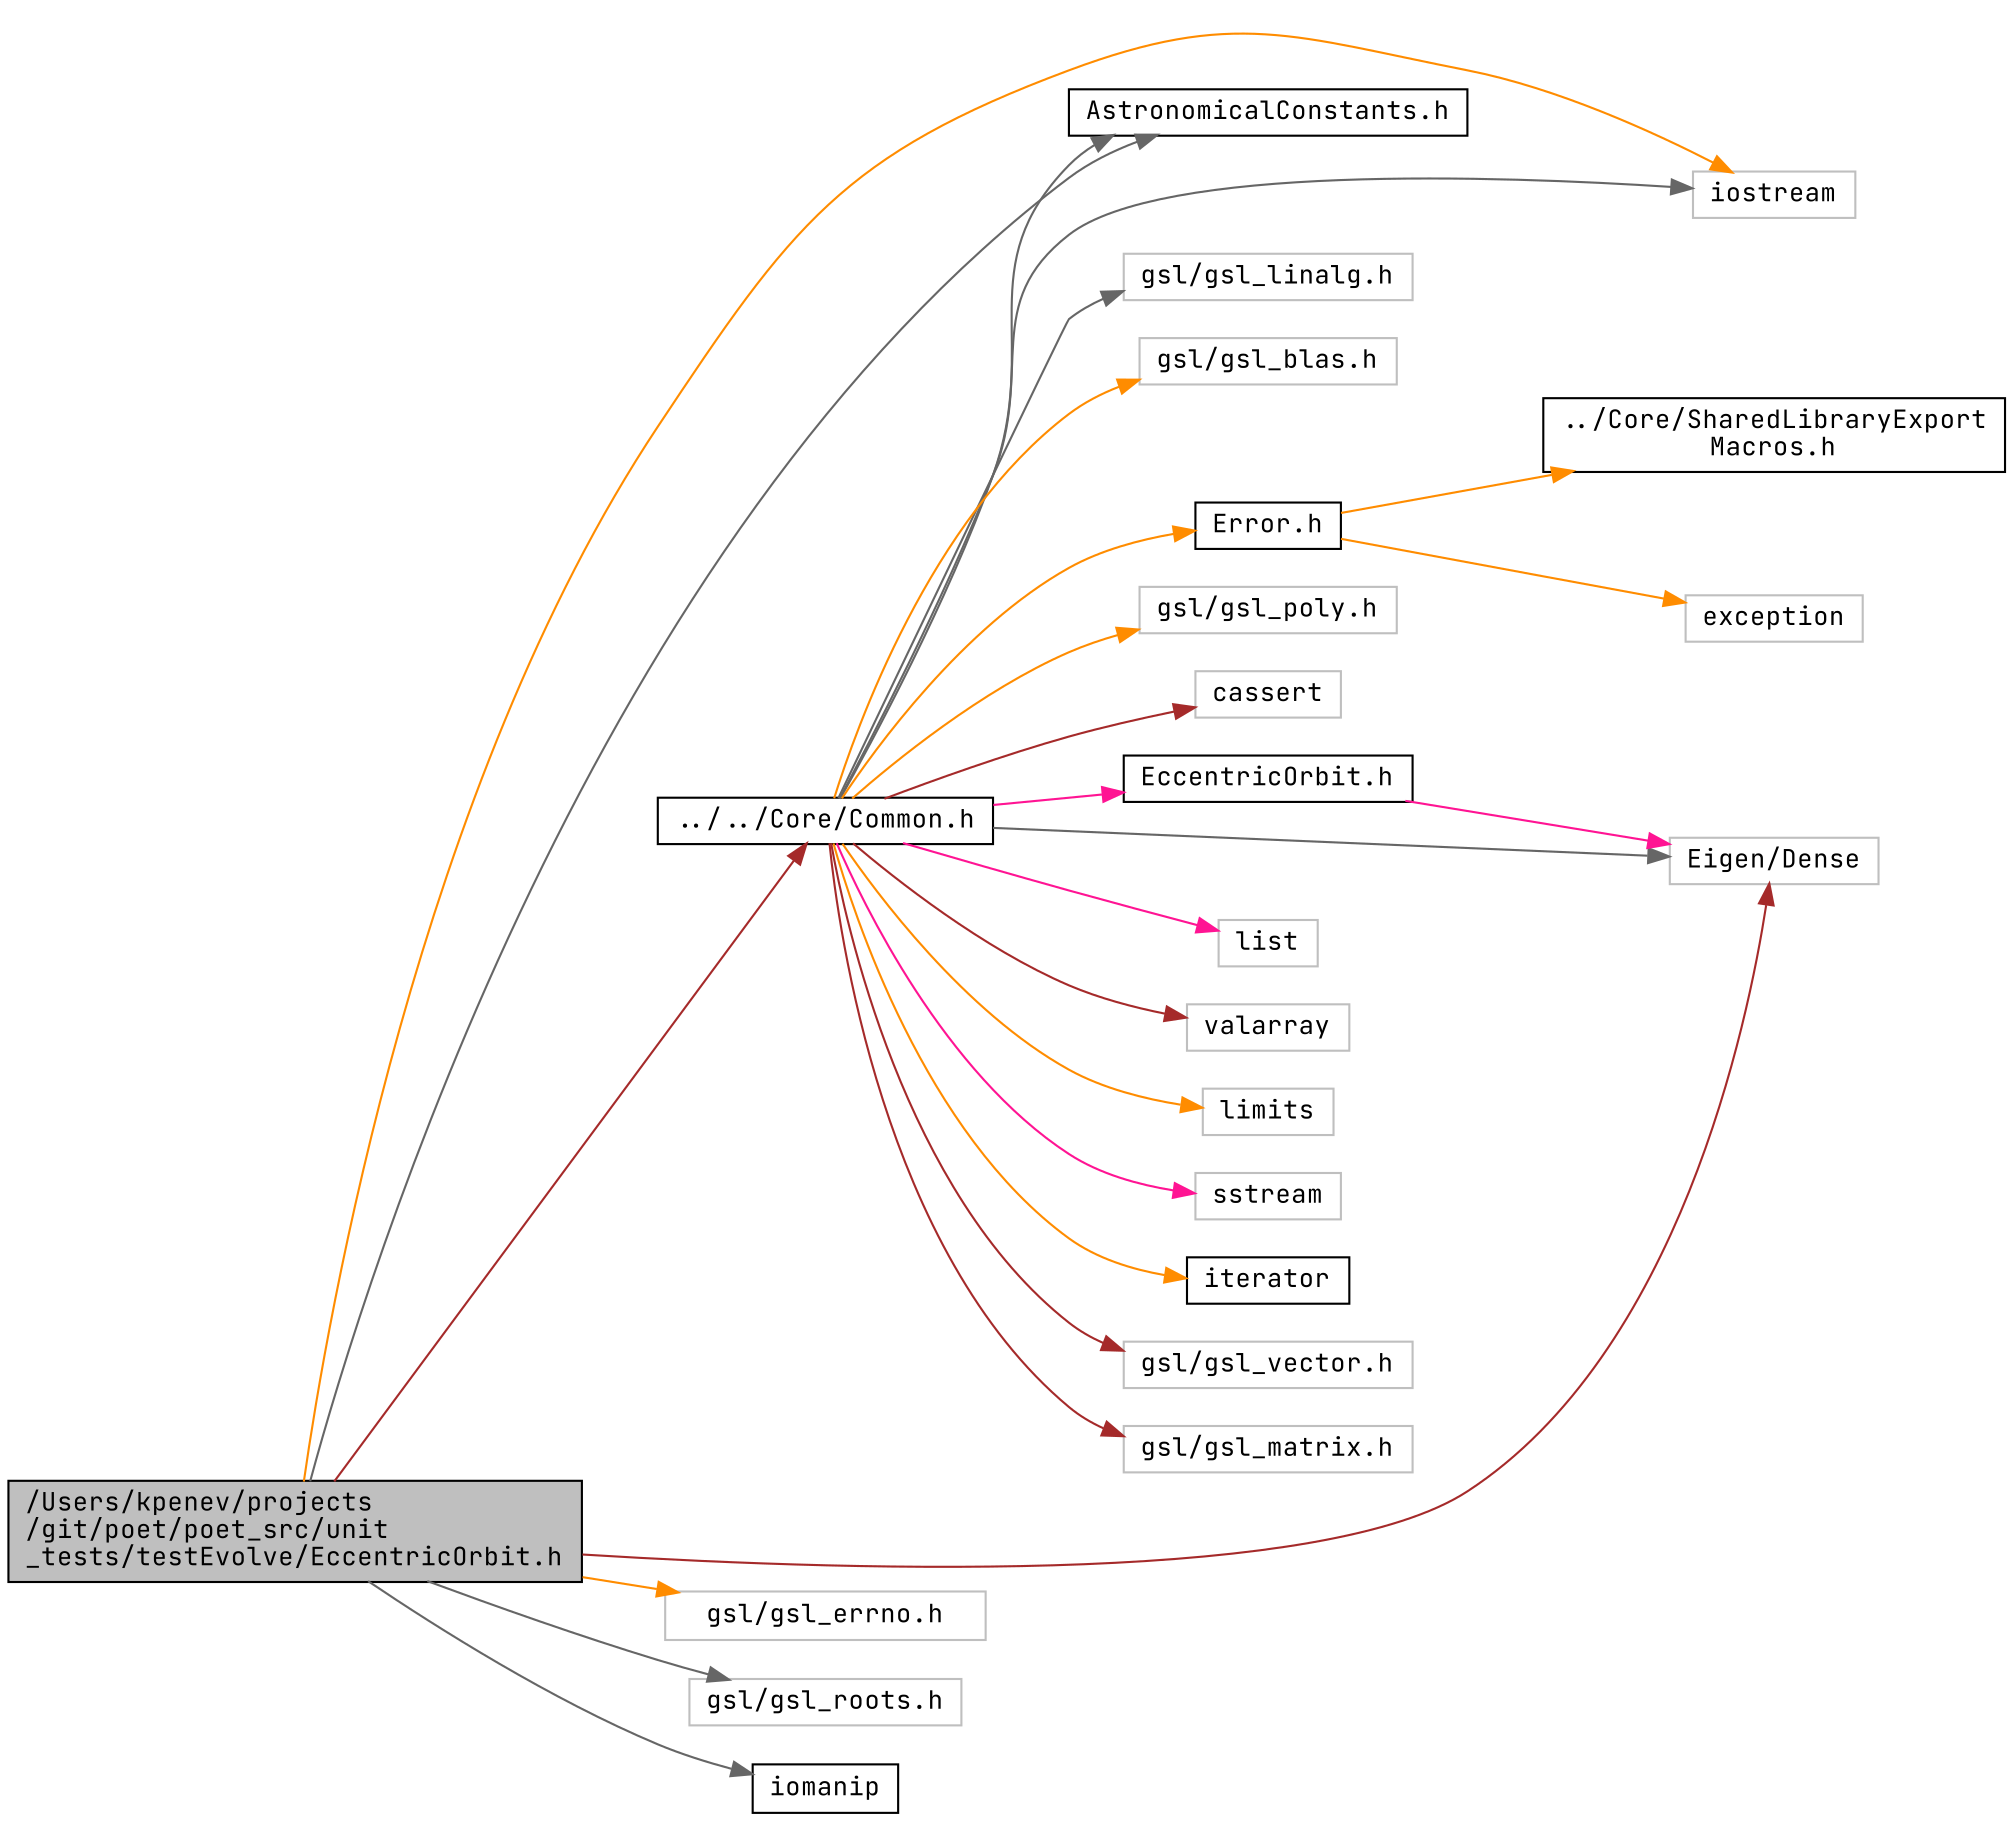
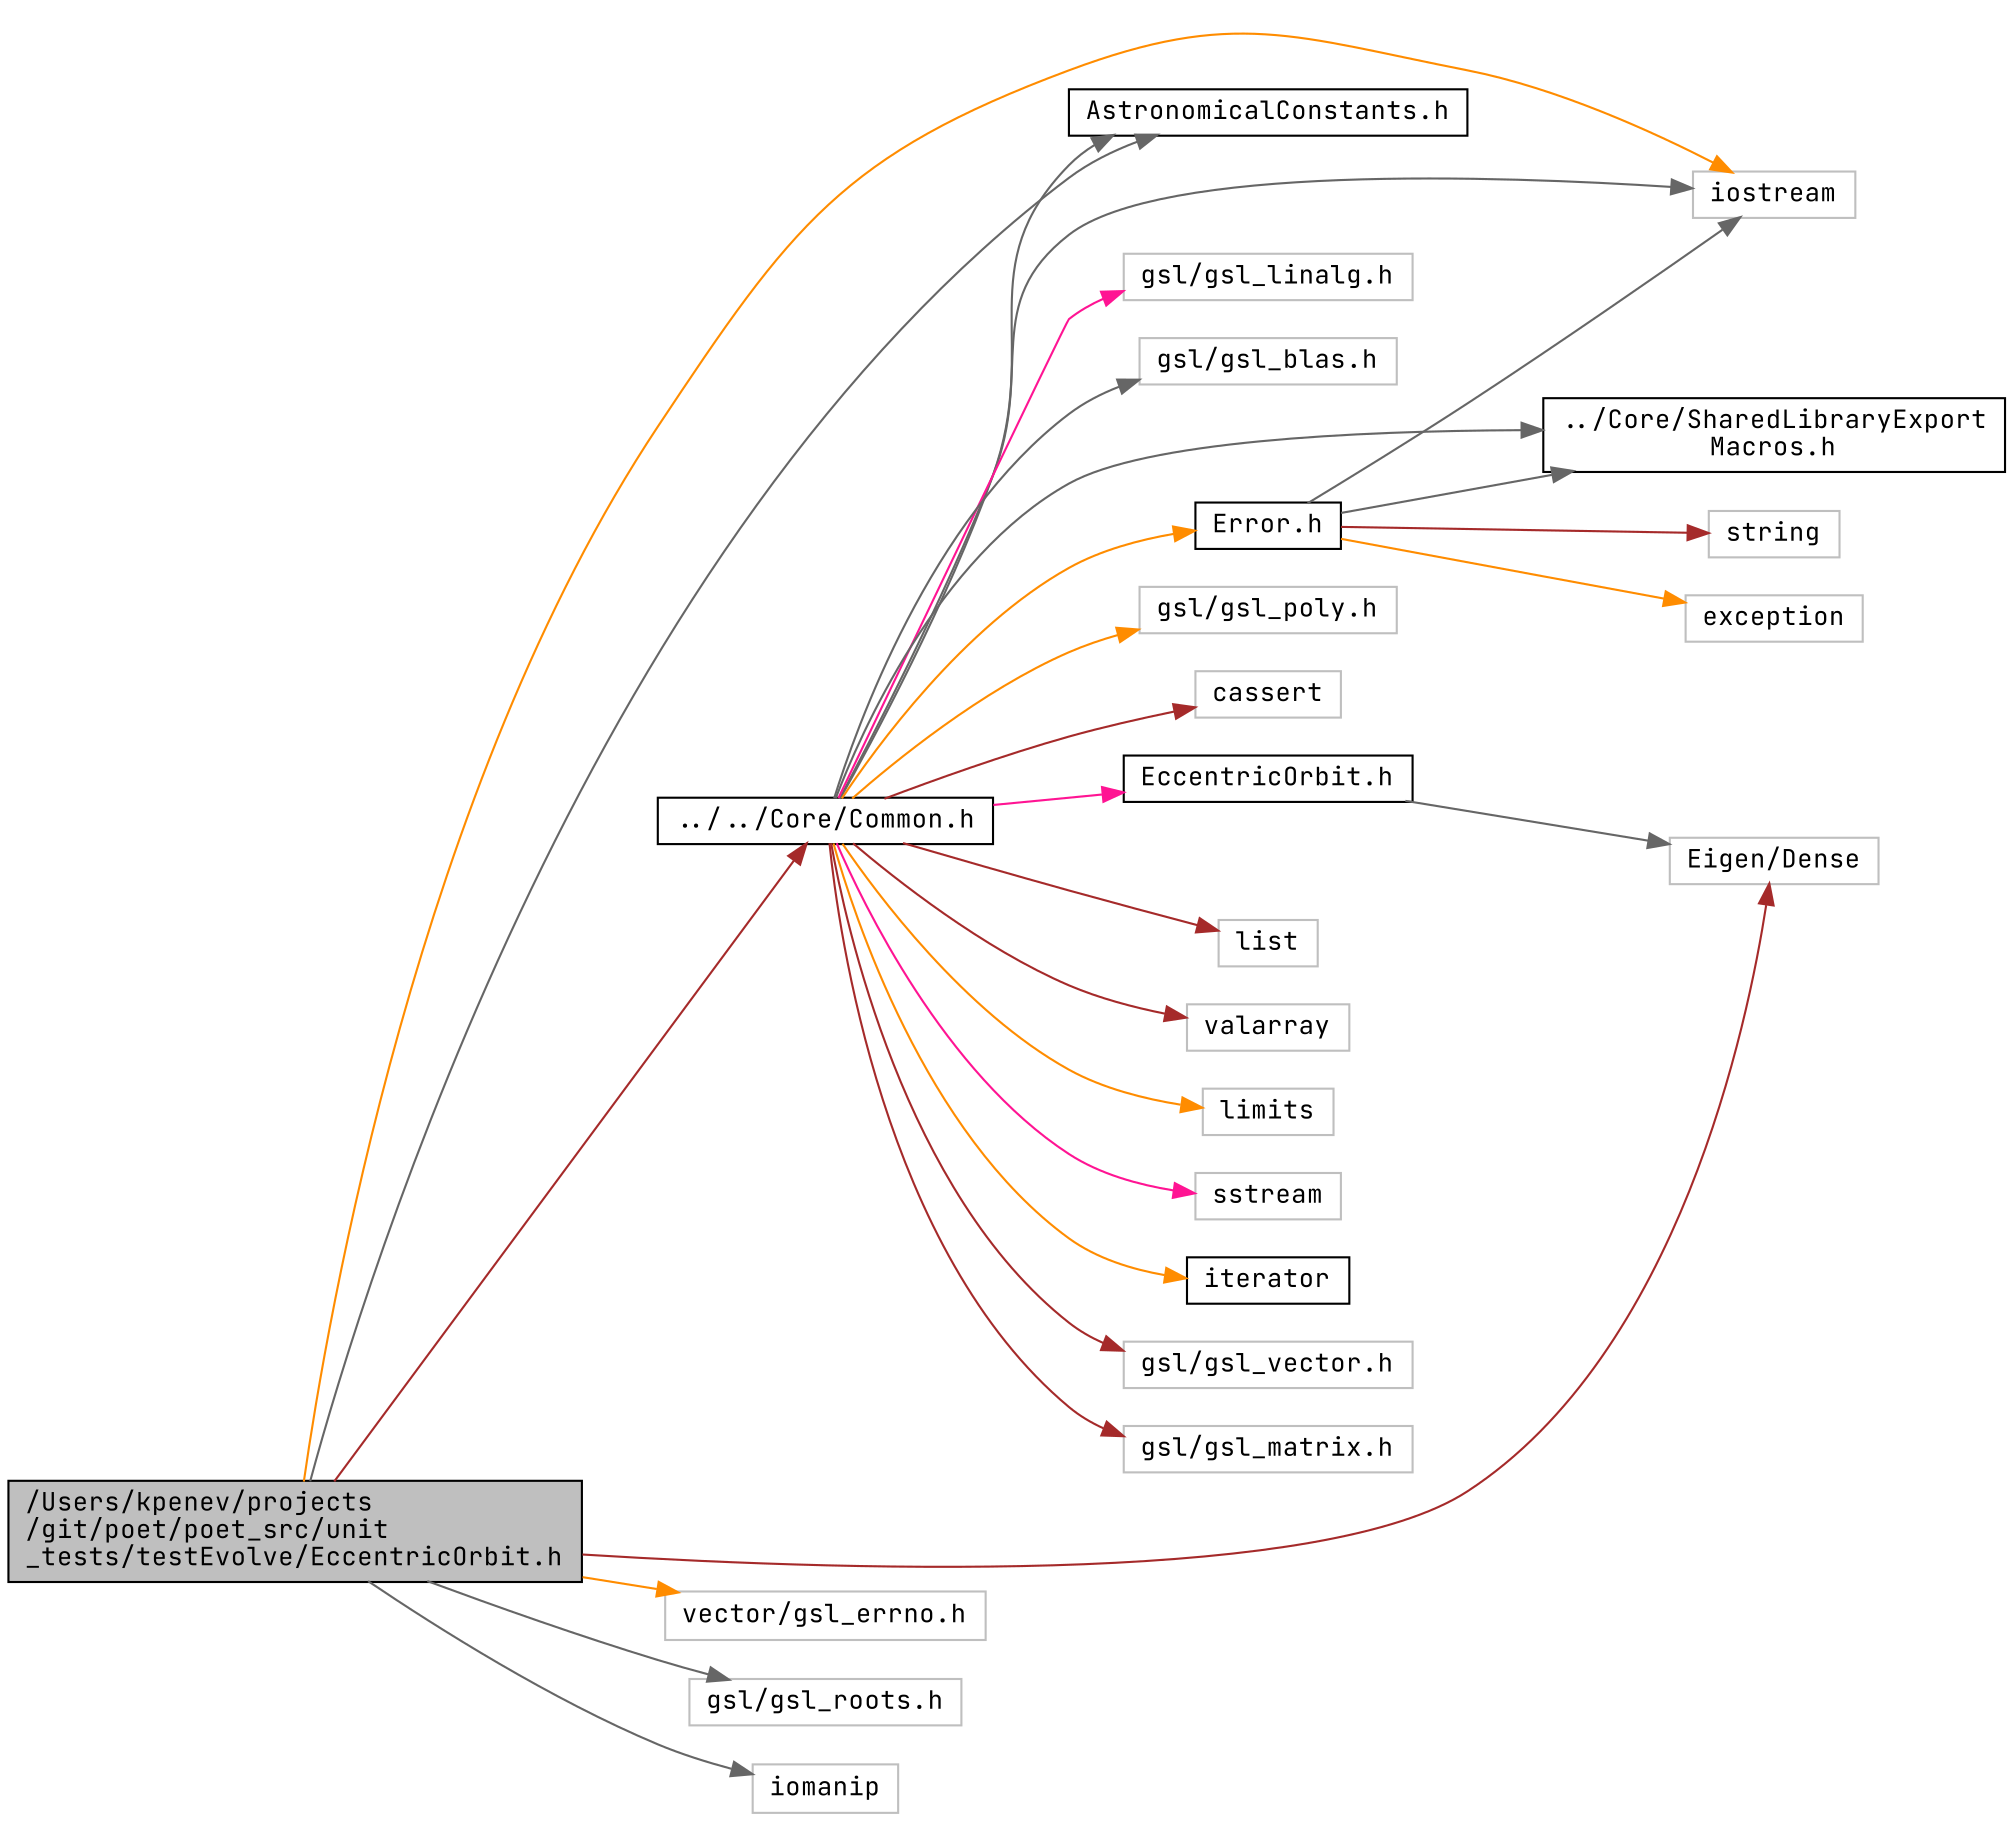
edge "Error.h" -> "iostream": added
edge "../../Core/Common.h" -> "gsl/gsl_linalg.h": color gray40 -> deeppink
edge "Error.h" -> "../Core/SharedLibraryExport Macros.h": color darkorange -> gray40
node "string": added
edge "../../Core/Common.h" -> "gsl/gsl_blas.h": color darkorange -> gray40
edge "EccentricOrbit.h" -> "Eigen/Dense": color deeppink -> gray40
edge "../../Core/Common.h" -> "Eigen/Dense": now "../../Core/Common.h" -> "../Core/SharedLibraryExport Macros.h"
edge "../../Core/Common.h" -> "list": color deeppink -> brown
node "gsl/gsl_errno.h": label "gsl/gsl_errno.h" -> "vector/gsl_errno.h"
node "iomanip": color black -> grey75
